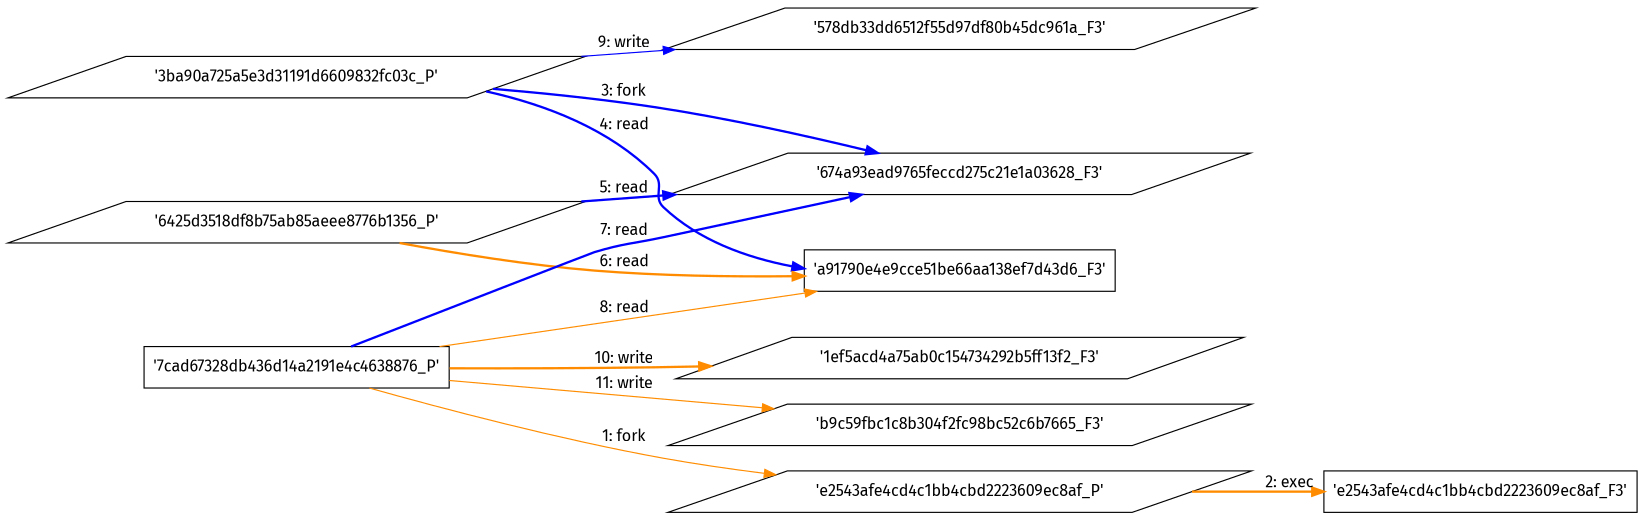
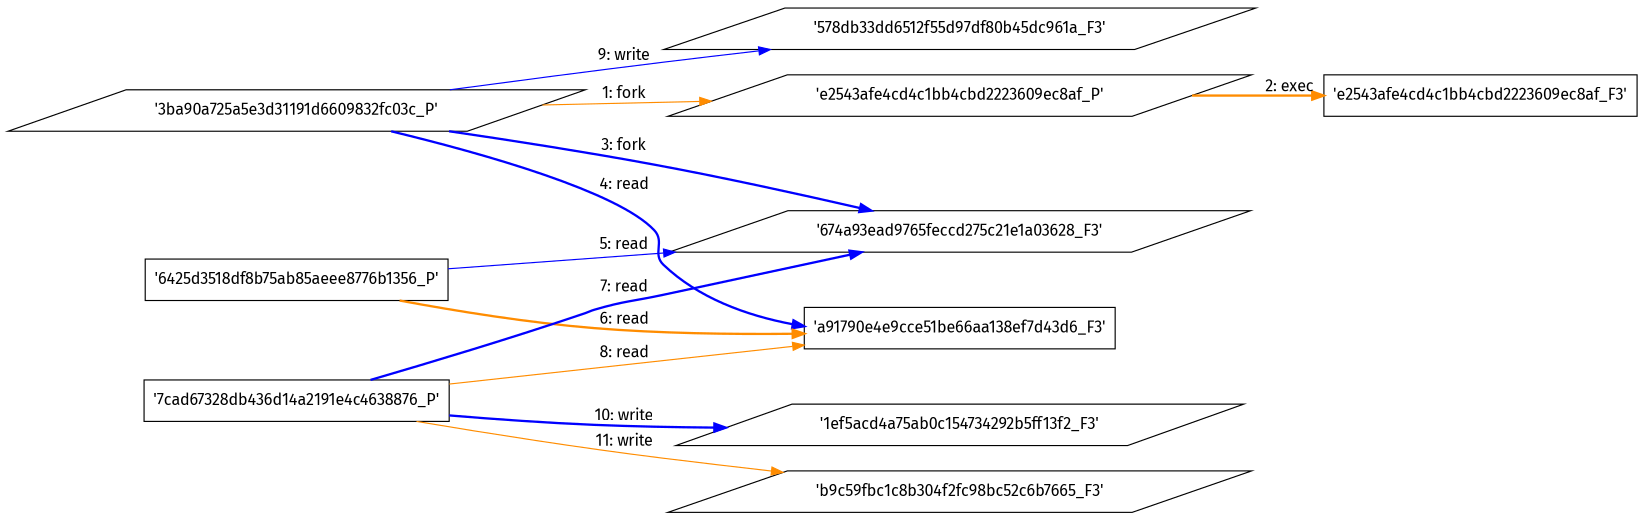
edge "'6425d3518df8b75ab85aeee8776b1356_P'" -> "'674a93ead9765feccd275c21e1a03628_F3'": style bold -> solid
node "'6425d3518df8b75ab85aeee8776b1356_P'": shape parallelogram -> box
edge "'7cad67328db436d14a2191e4c4638876_P'" -> "'1ef5acd4a75ab0c154734292b5ff13f2_F3'": color darkorange -> blue
edge "'7cad67328db436d14a2191e4c4638876_P'" -> "'e2543afe4cd4c1bb4cbd2223609ec8af_P'": now "'3ba90a725a5e3d31191d6609832fc03c_P'" -> "'e2543afe4cd4c1bb4cbd2223609ec8af_P'"
